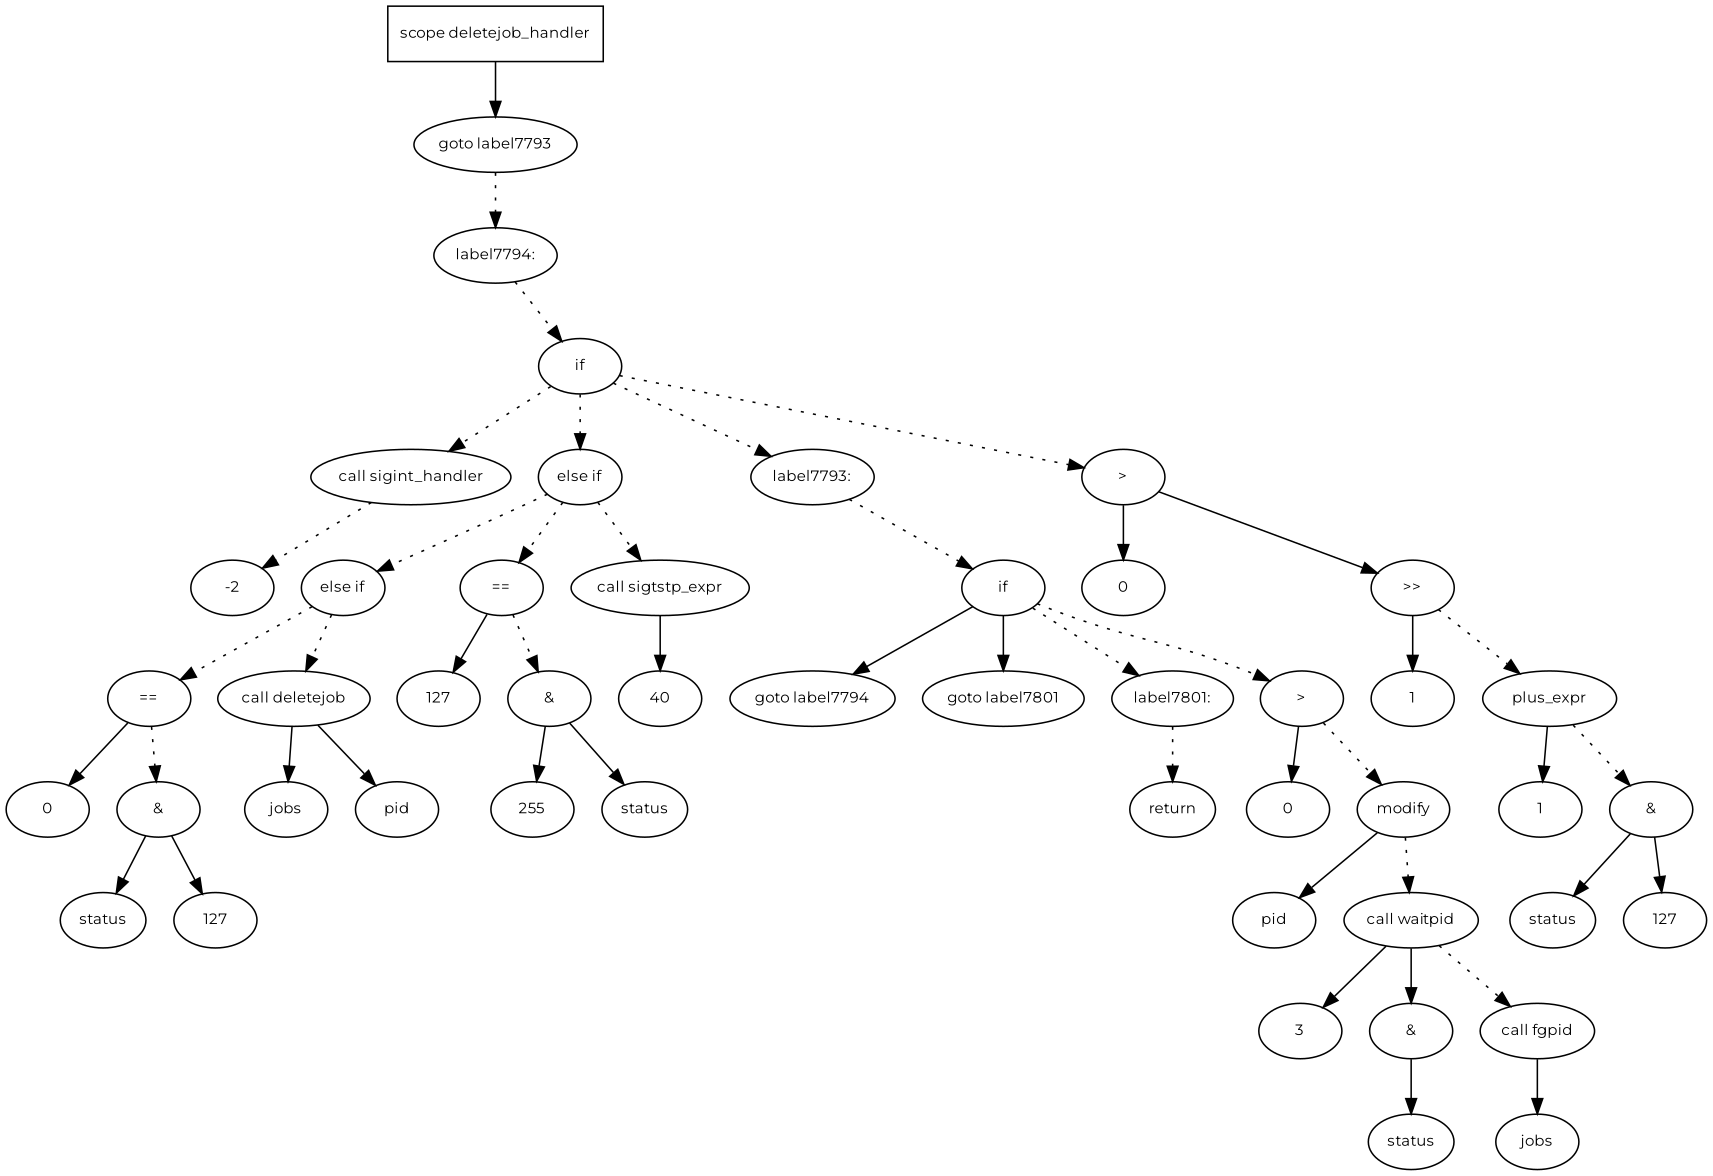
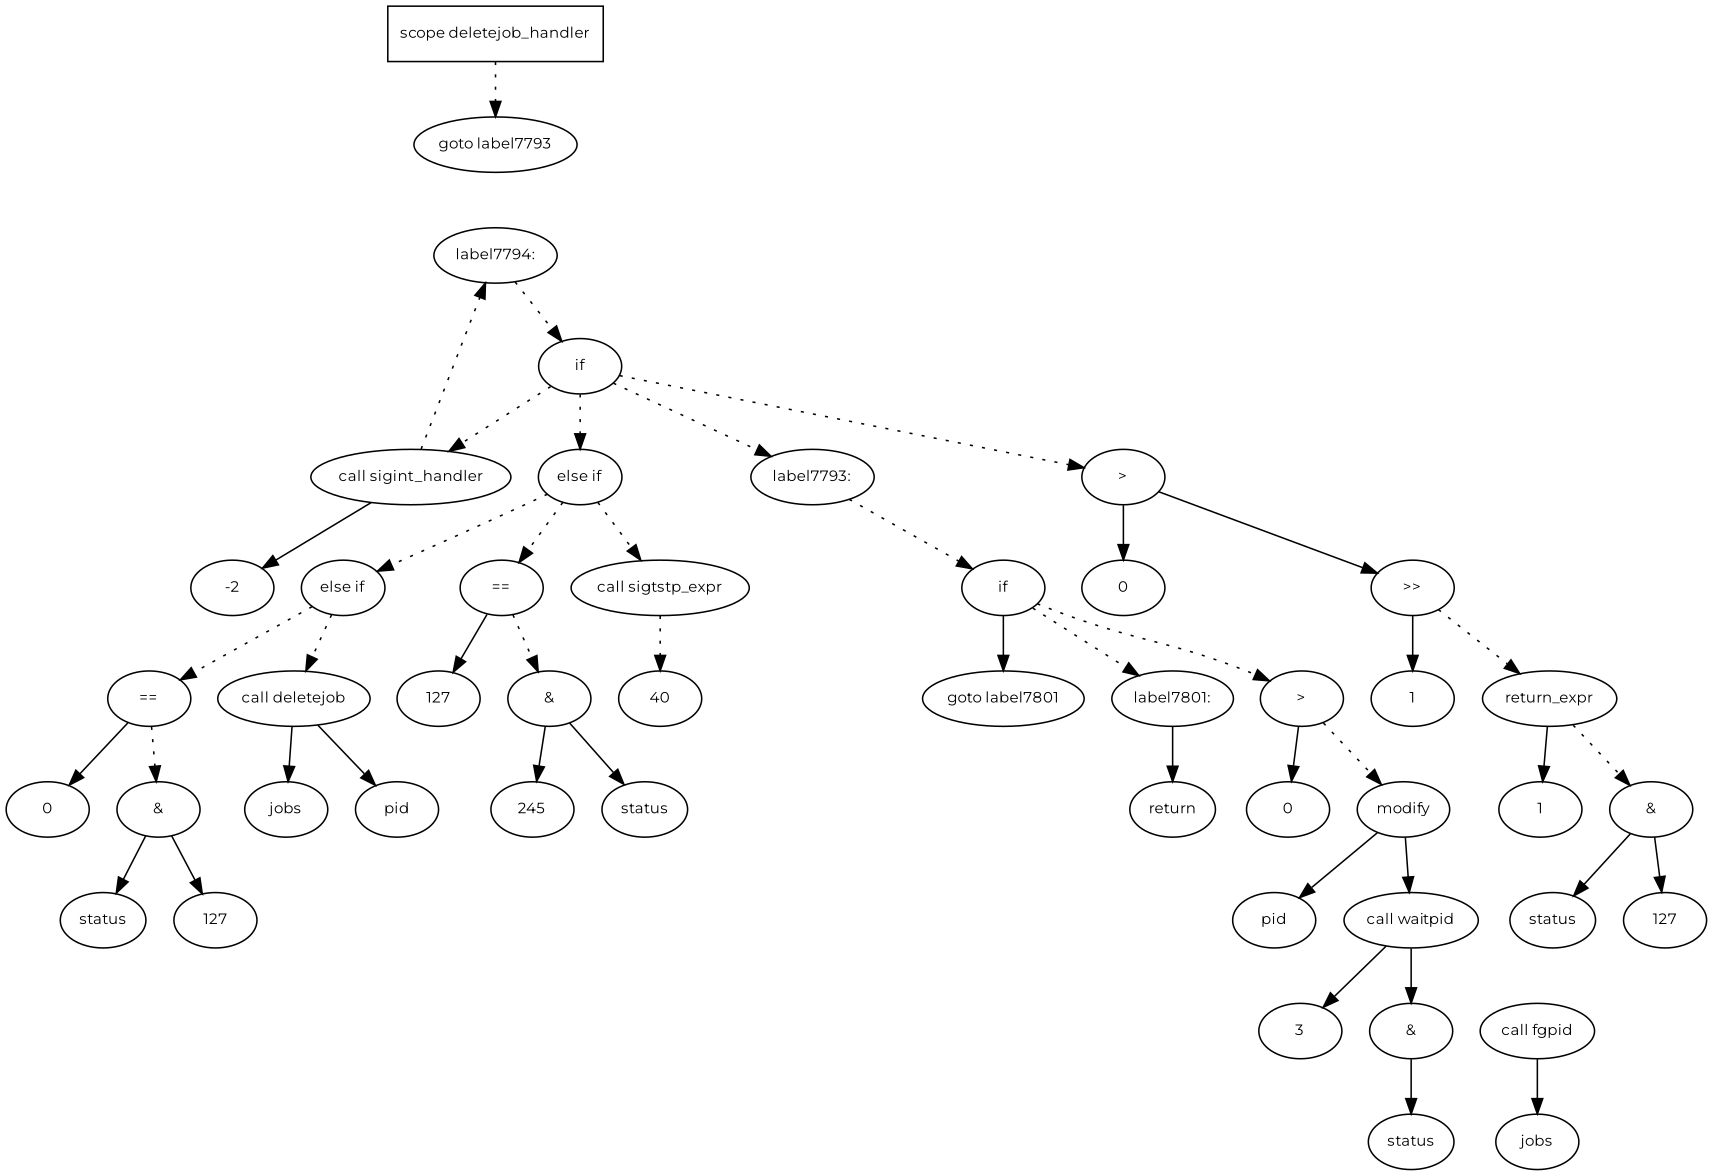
edge "scope deletejob_handler" -> "goto label7793": style solid -> dotted
edge "goto label7793" -> "label7794:": now "call sigint_handler" -> "label7794:"
edge "call sigint_handler" -> "-2": style dotted -> solid
edge "call sigtstp_expr" -> "40": style solid -> dotted
node "goto label7794": removed
node "plus_expr": label "plus_expr" -> "return_expr"
edge "label7801:" -> "return": style dotted -> solid
node "255": label "255" -> "245"
edge "modify" -> "call waitpid": style dotted -> solid
edge "call waitpid" -> "call fgpid": removed
